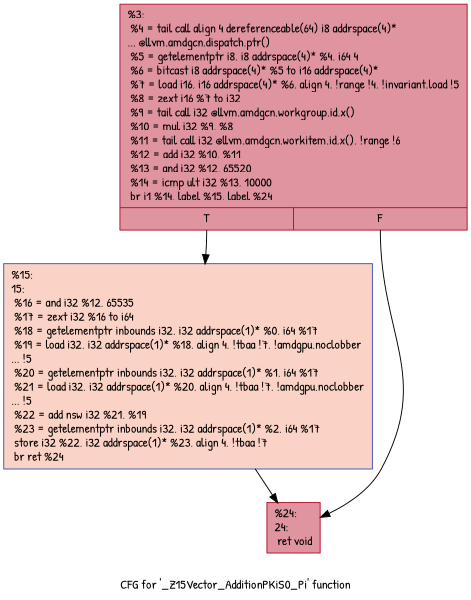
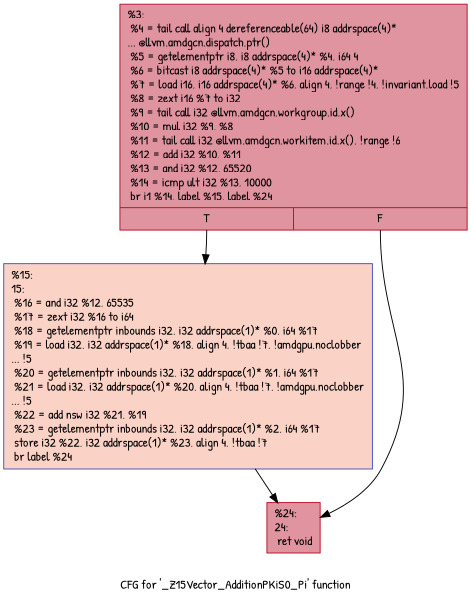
node "%15:": text "br ret %24" -> "br label %24"
